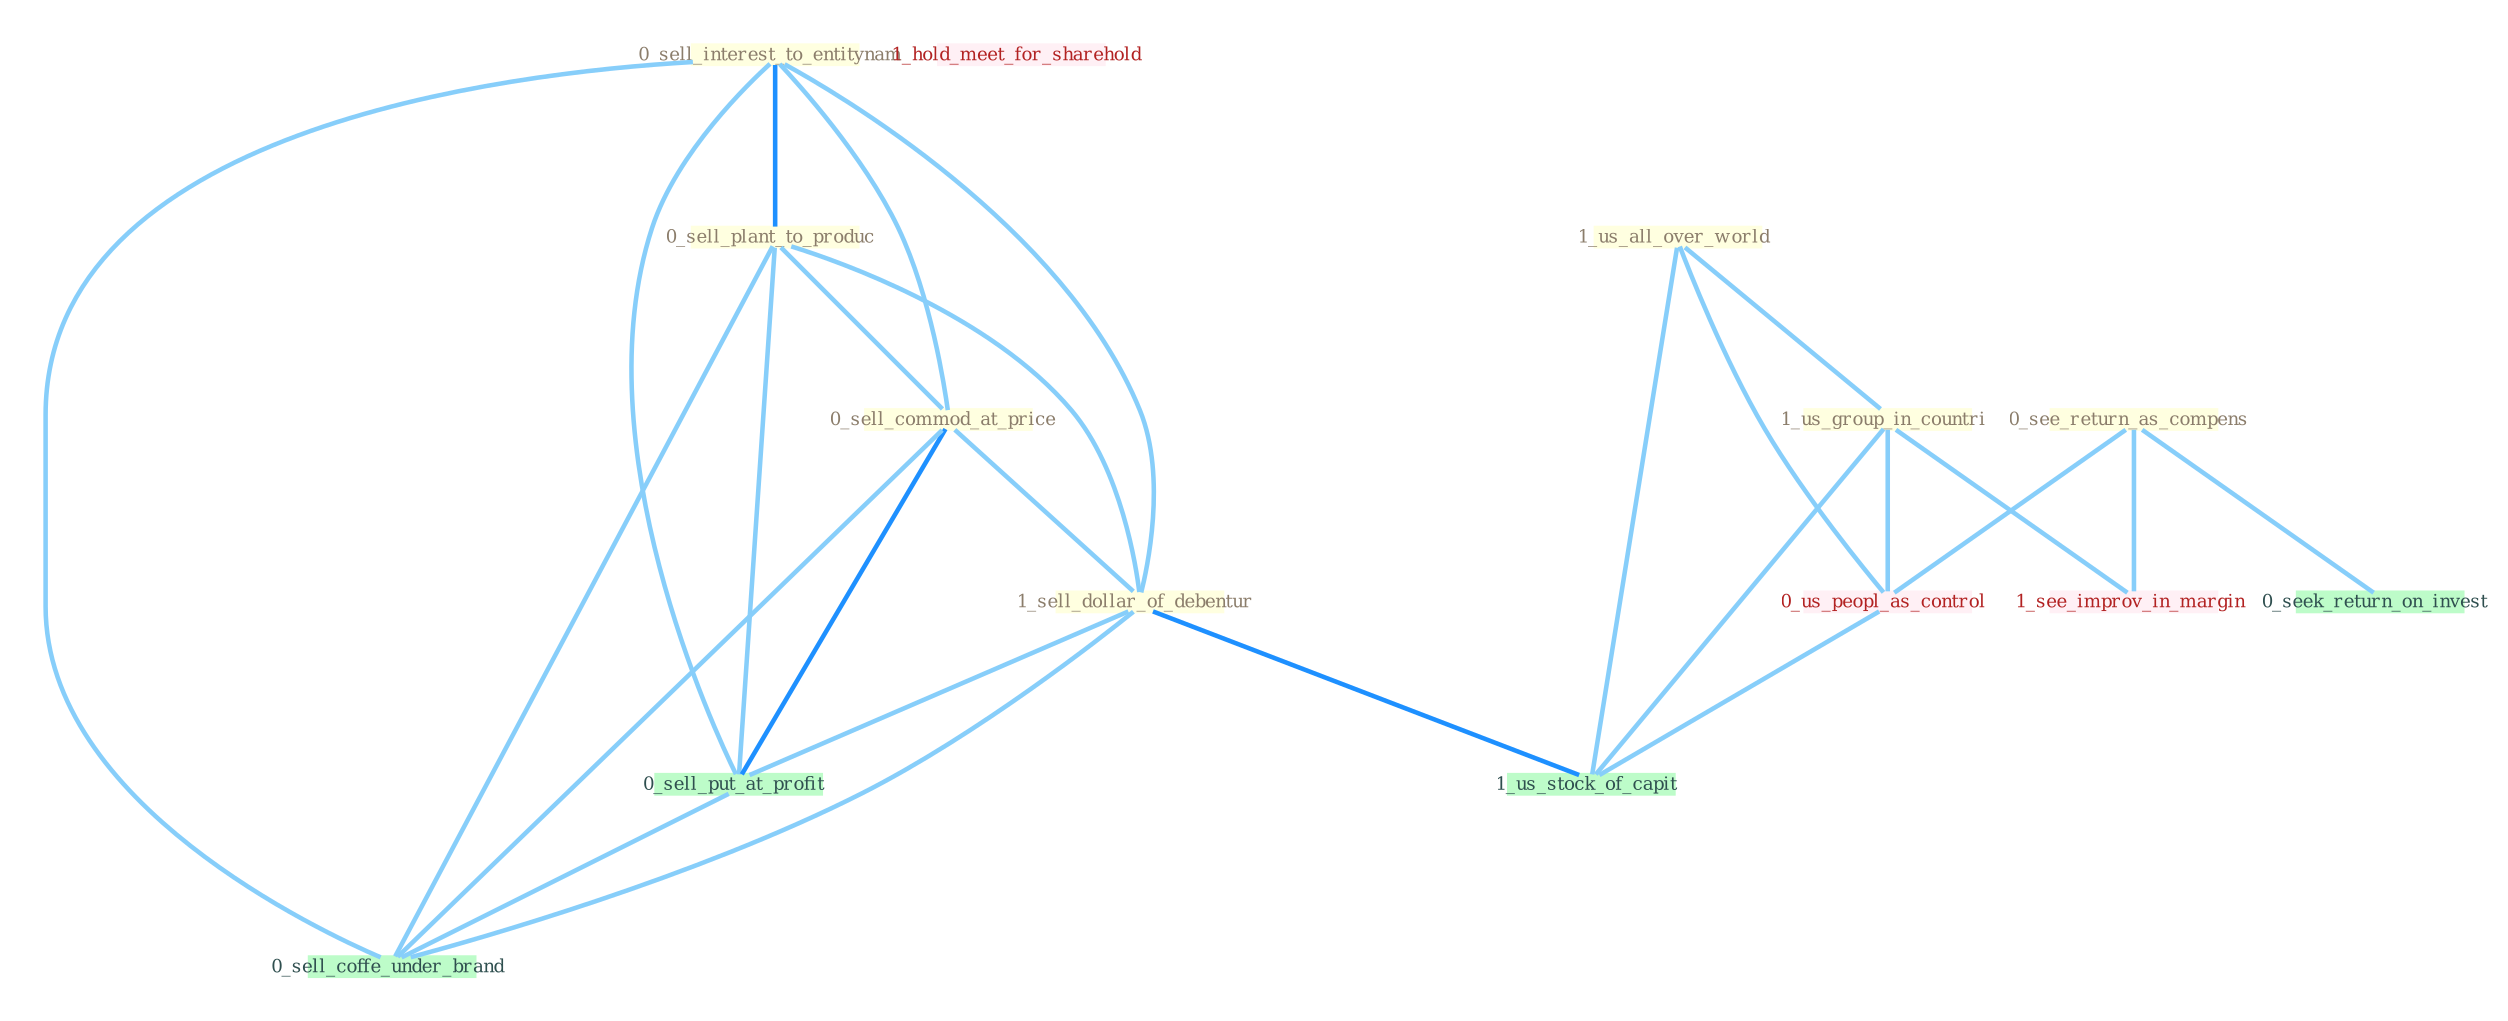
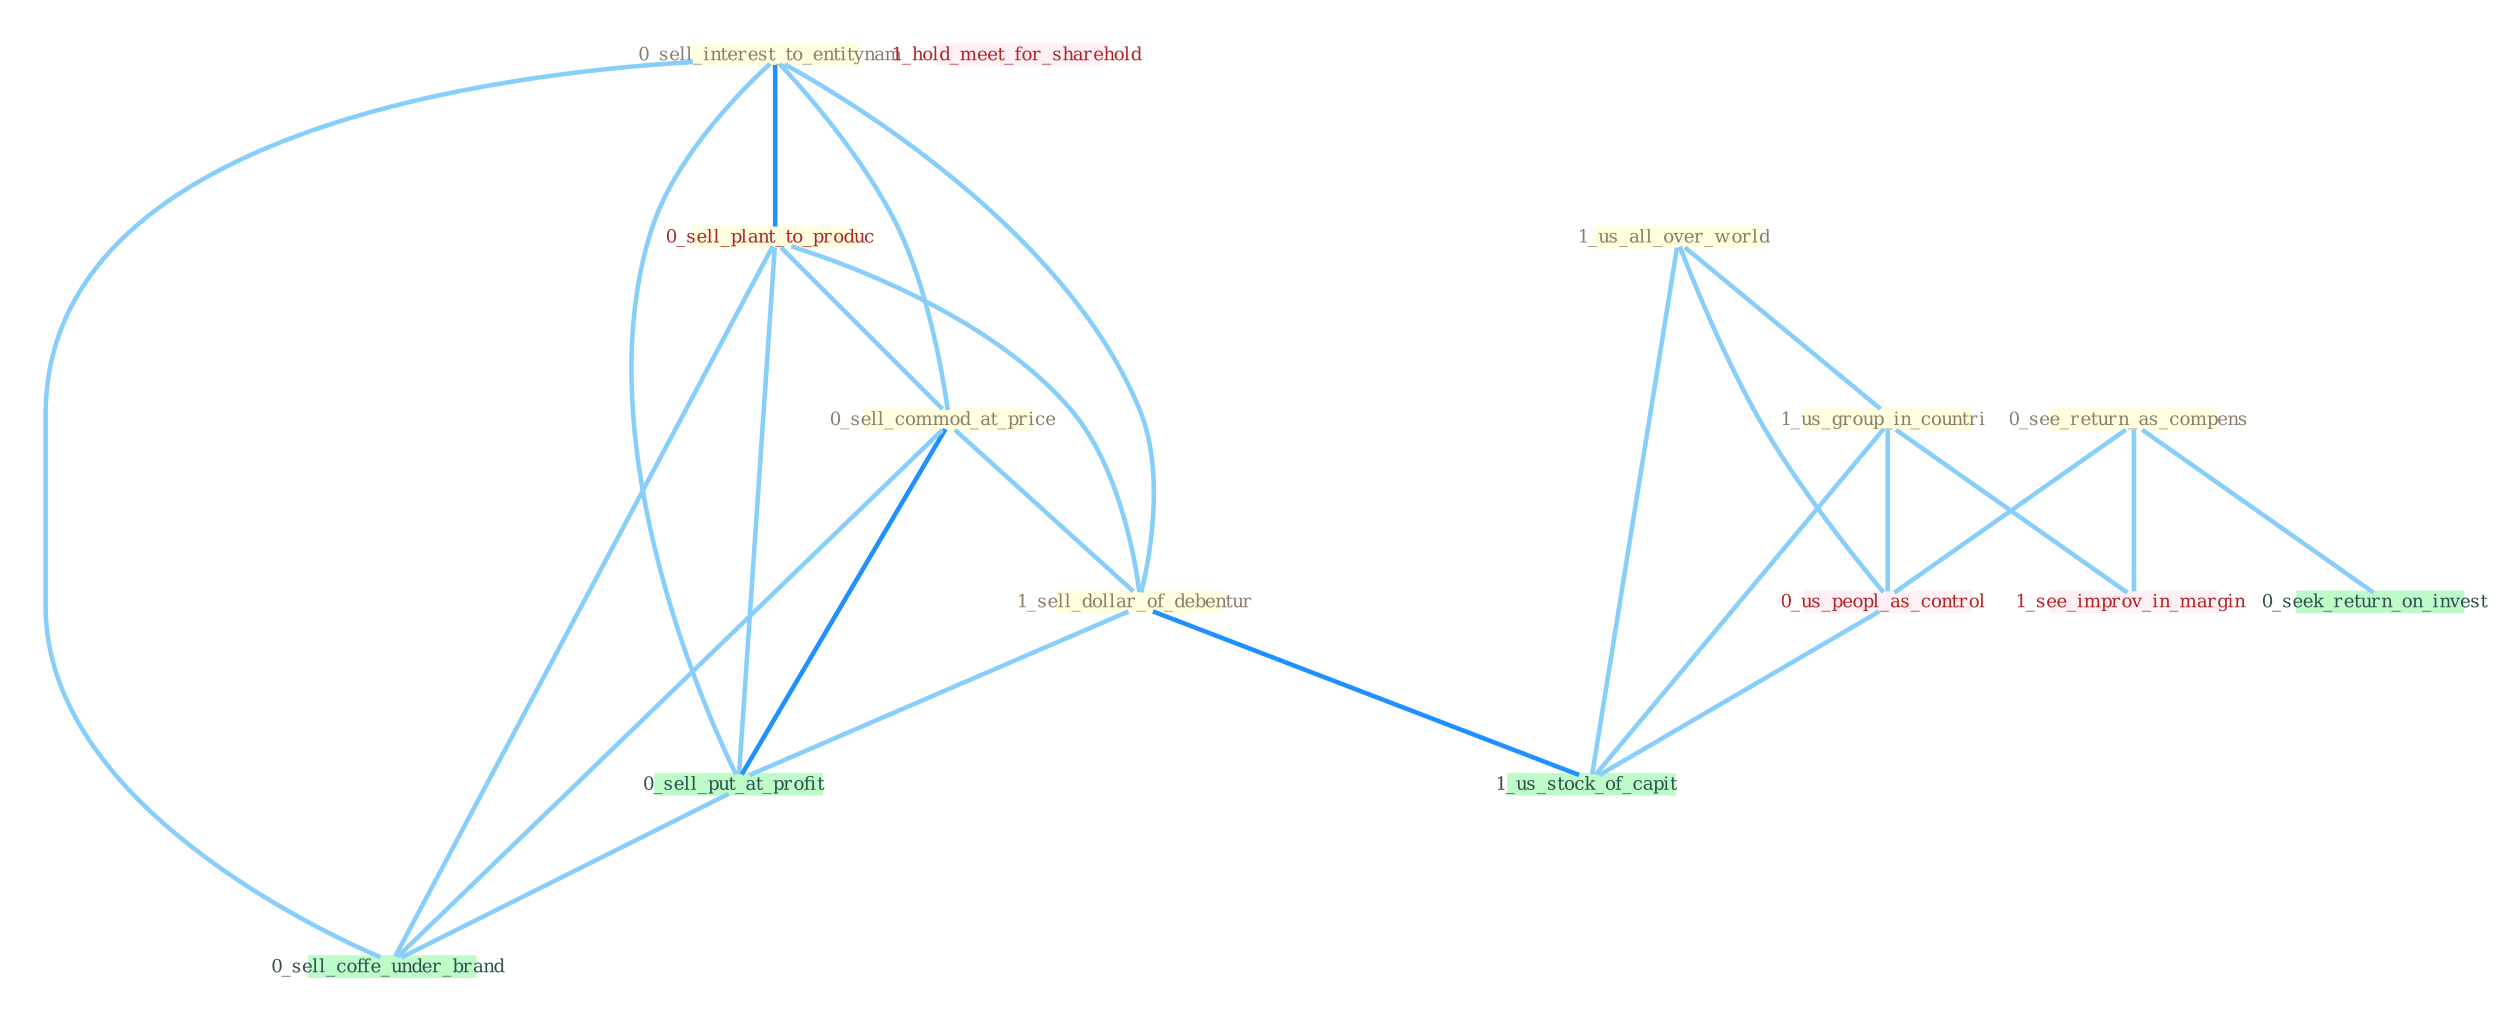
node "0_sell_plant_to_produc": fontcolor #8b7d6b -> #b22222
edge "1_sell_dollar_of_debentur" -- "0_sell_coffe_under_brand": removed
